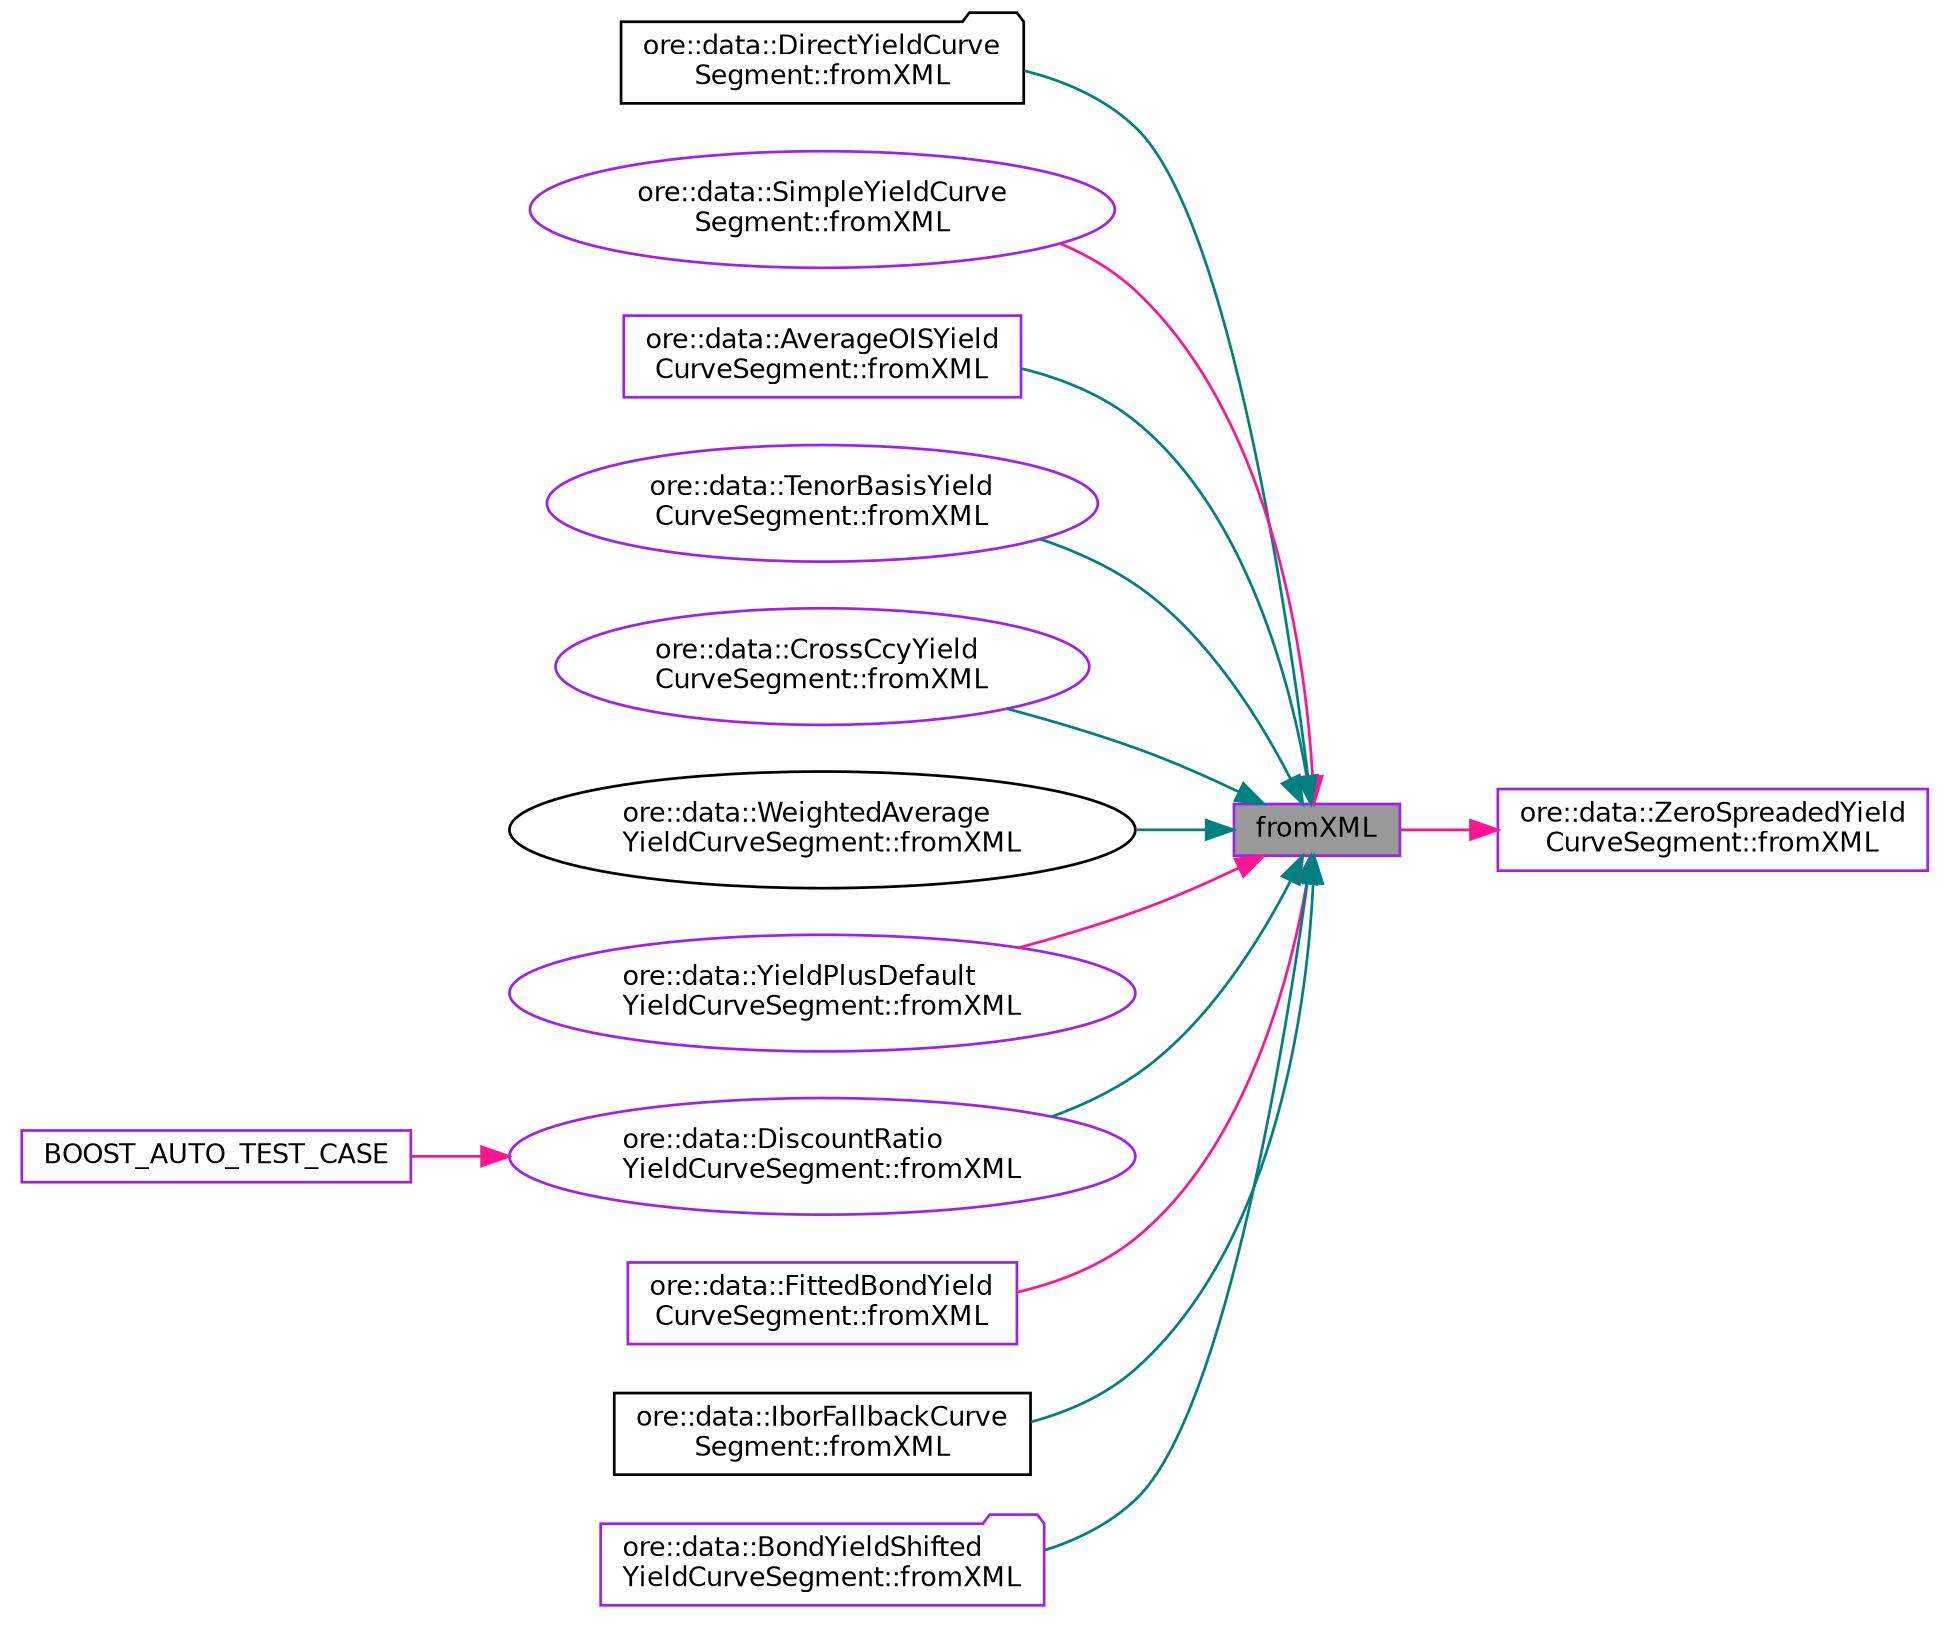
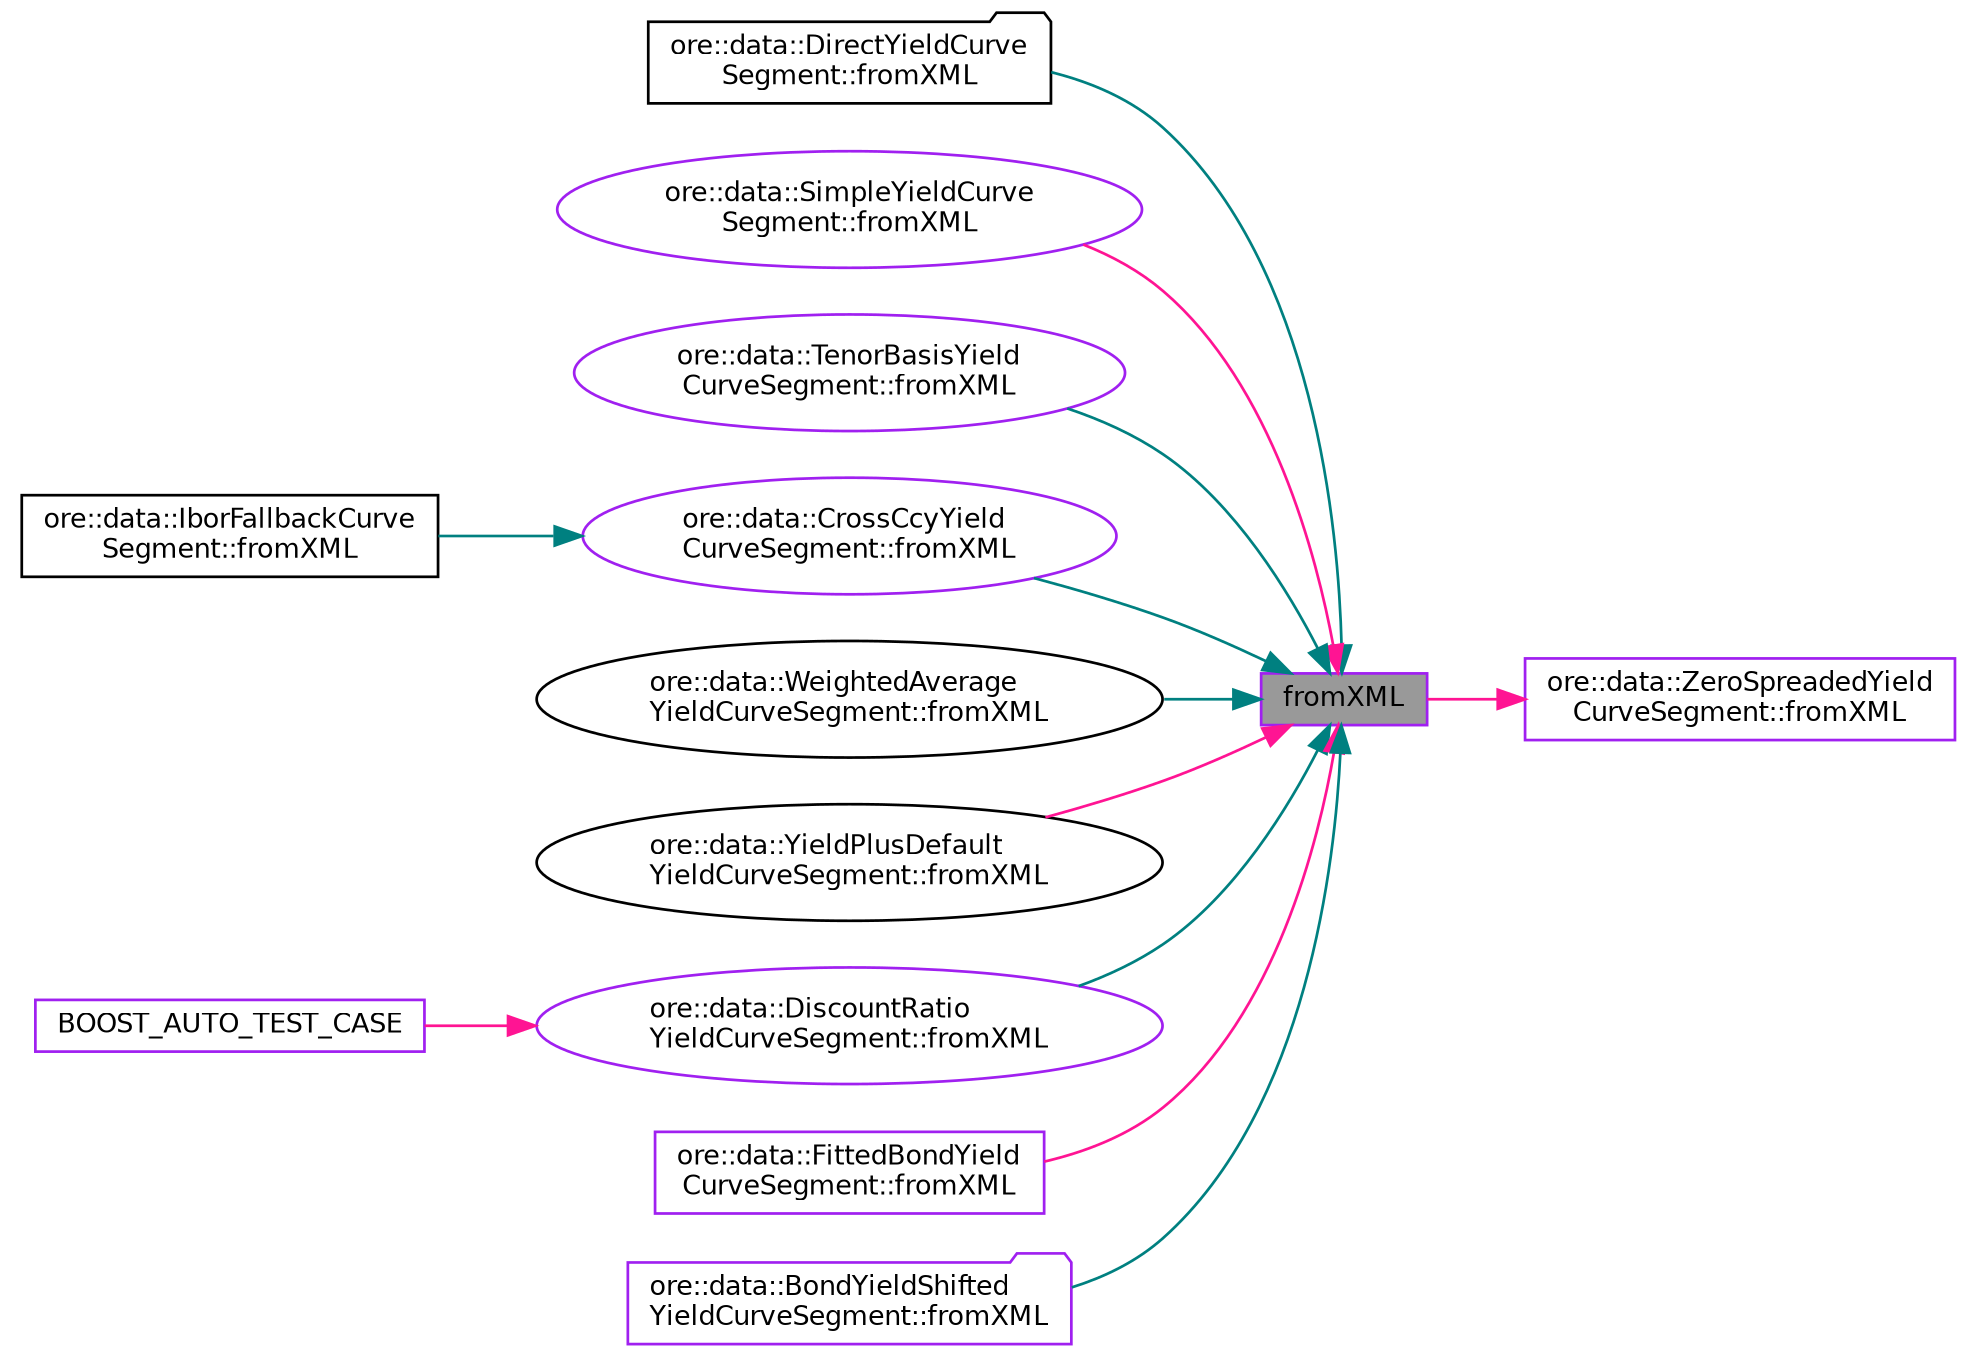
node "ore::data::AverageOISYield CurveSegment::fromXML": removed
node "ore::data::YieldPlusDefault YieldCurveSegment::fromXML": color purple -> black
edge "ore::data::IborFallbackCurve Segment::fromXML" -> "fromXML": now "ore::data::IborFallbackCurve Segment::fromXML" -> "ore::data::CrossCcyYield CurveSegment::fromXML"
